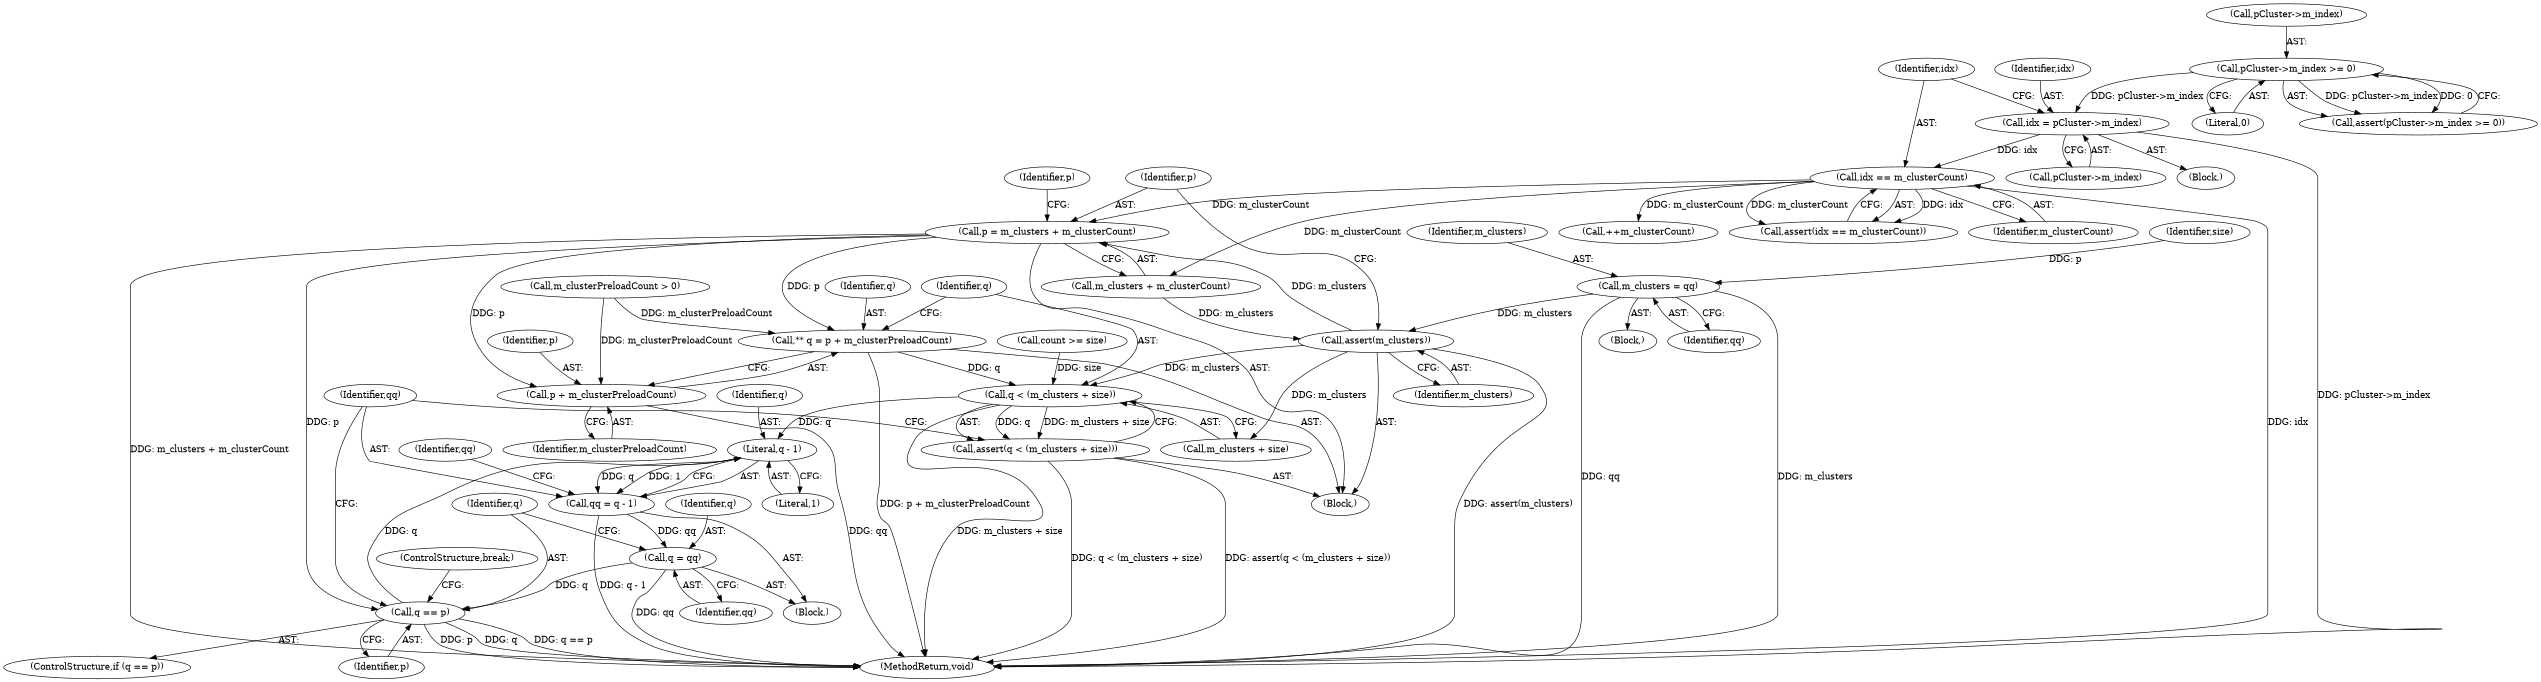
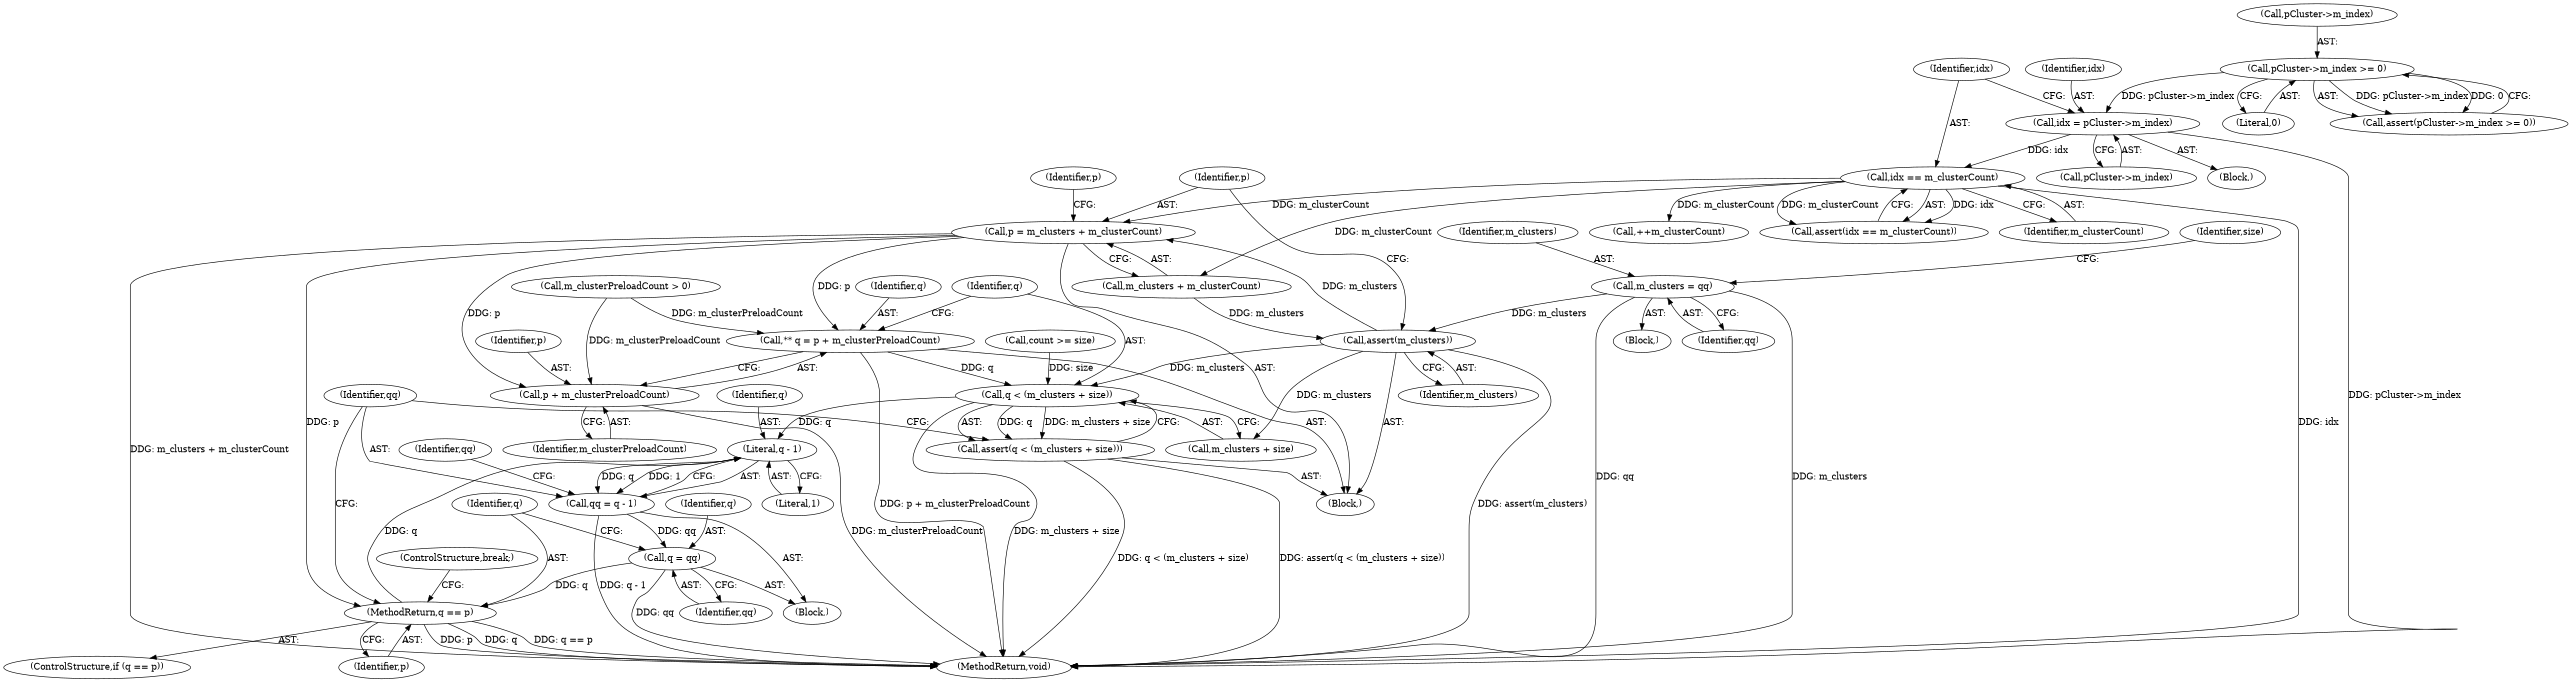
edge "(Identifier,size)" -> "(Call,m_clusters = qq)": label "DDG: p" -> "CFG: "
edge "(Call,p + m_clusterPreloadCount)" -> "(MethodReturn,void)": label "DDG: qq" -> "DDG: m_clusterPreloadCount"
node "(Call,q == p)": label "(Call,q == p)" -> "(MethodReturn,q == p)"
